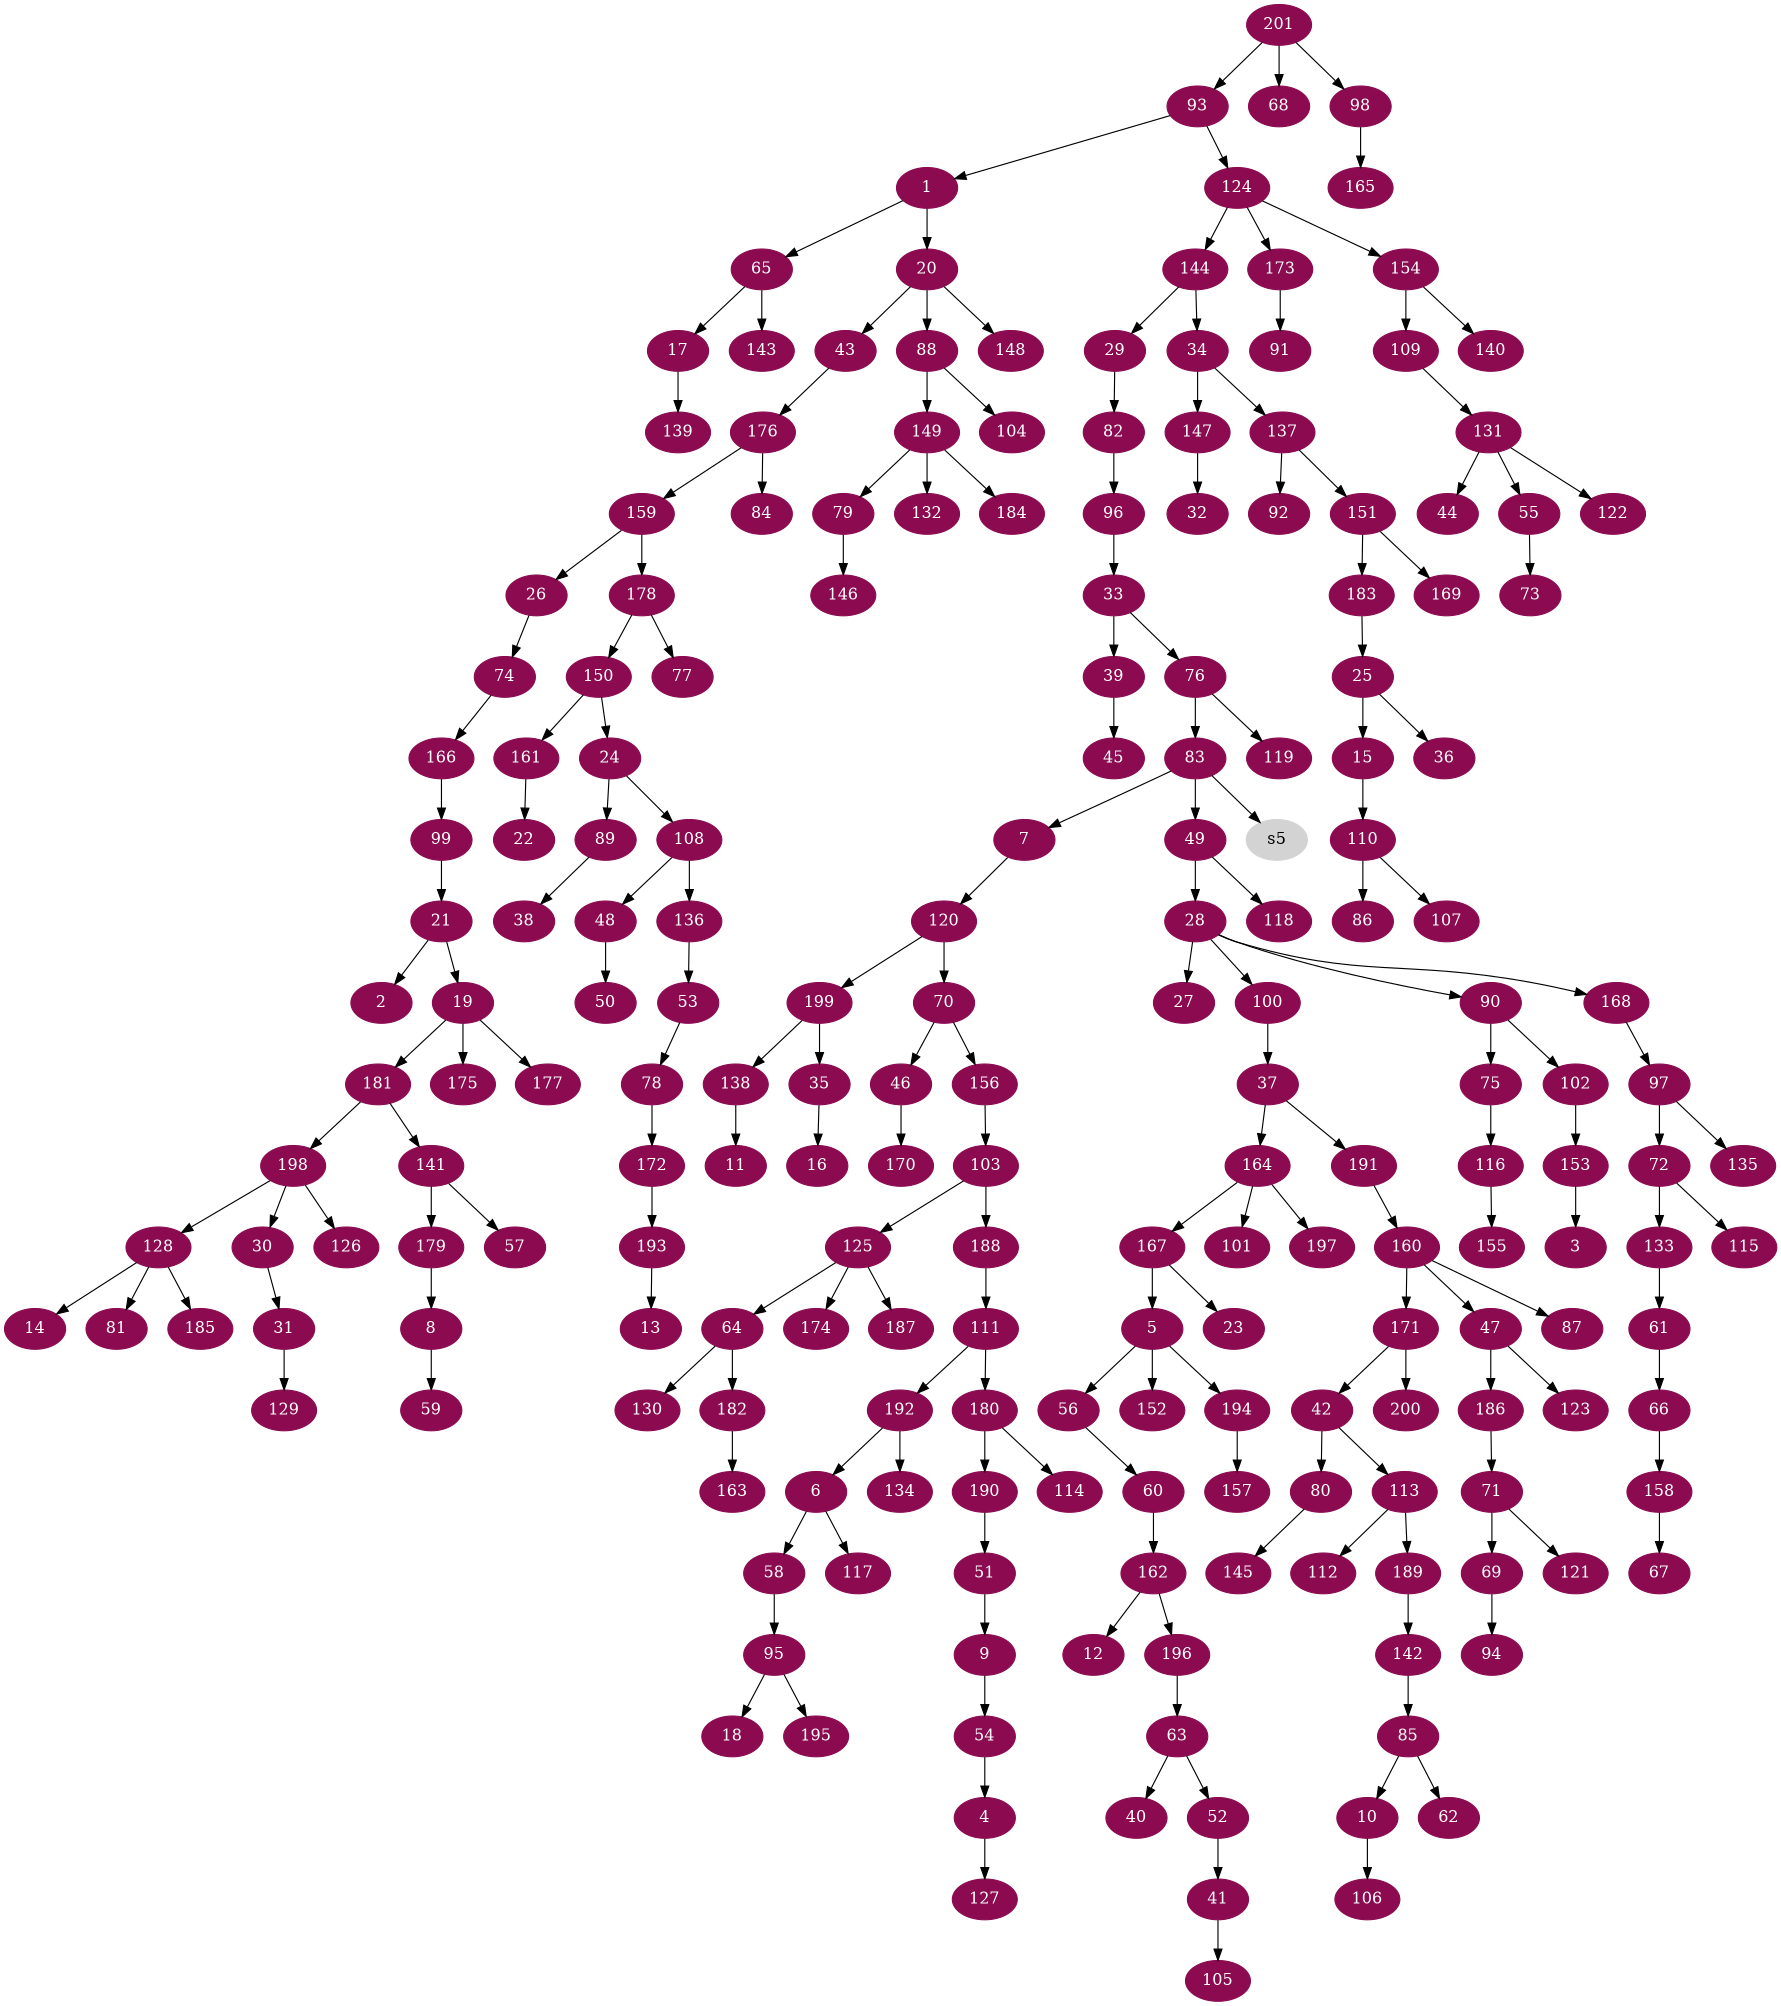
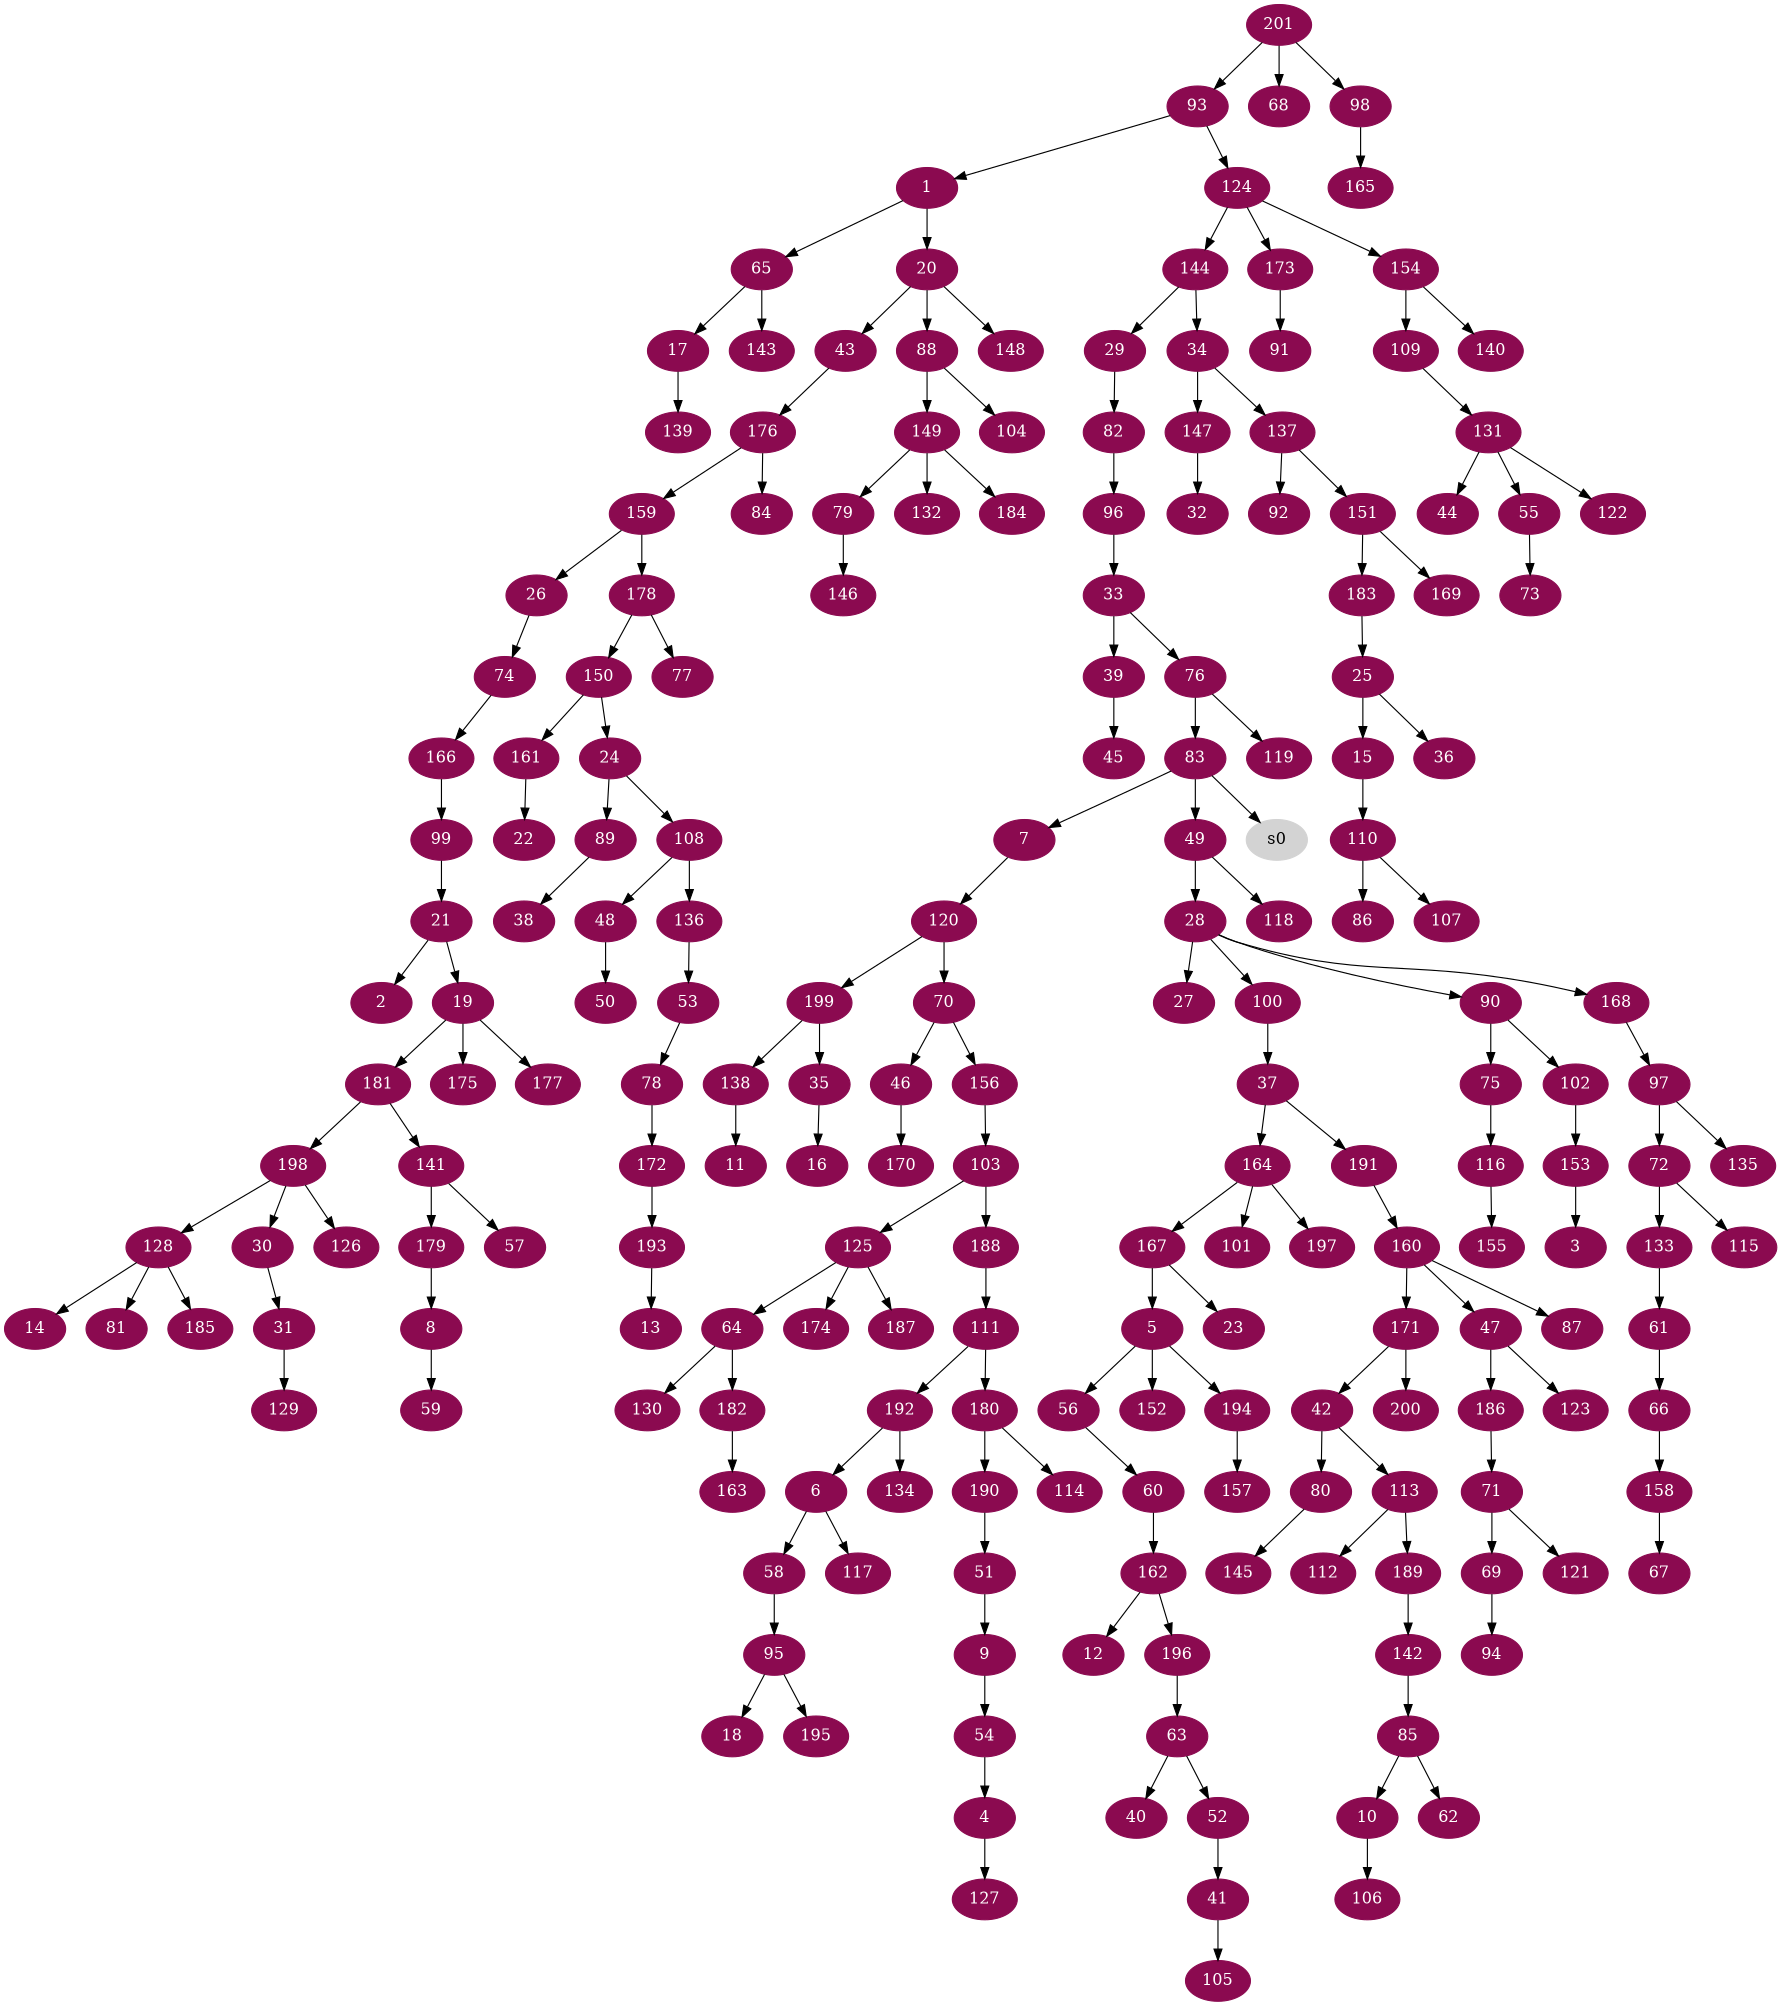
node "s5": label "s5" -> "s0"
